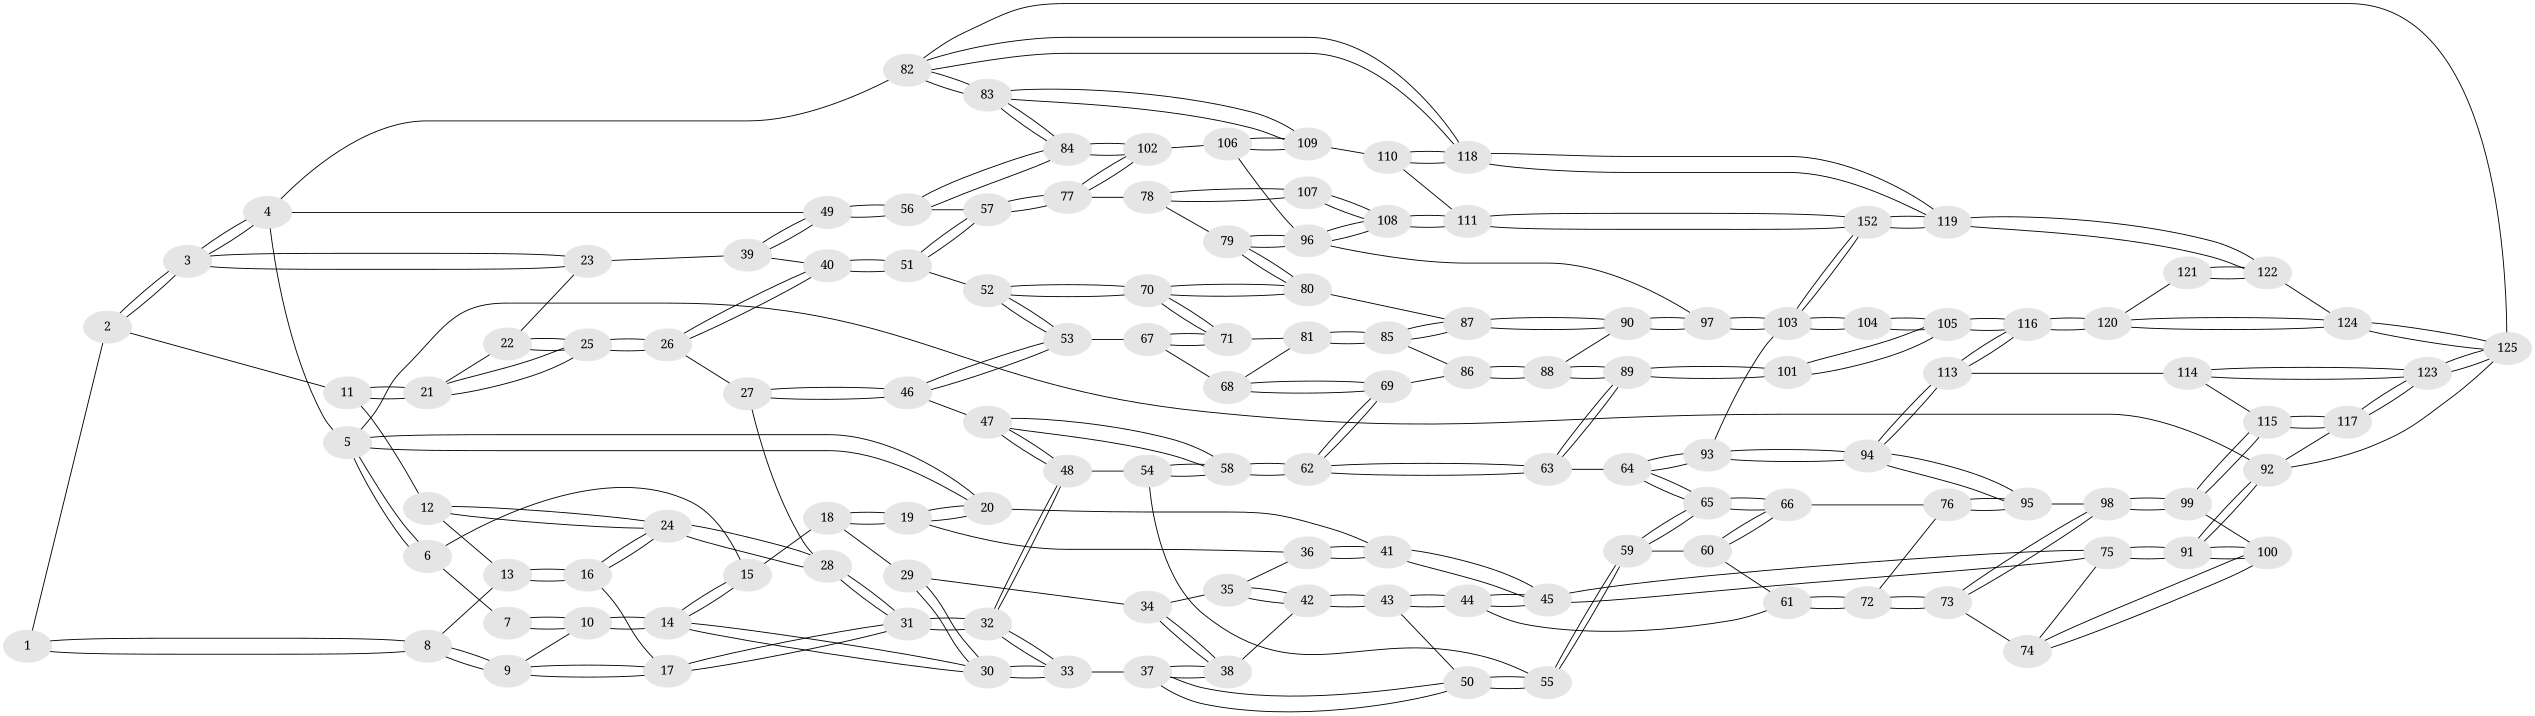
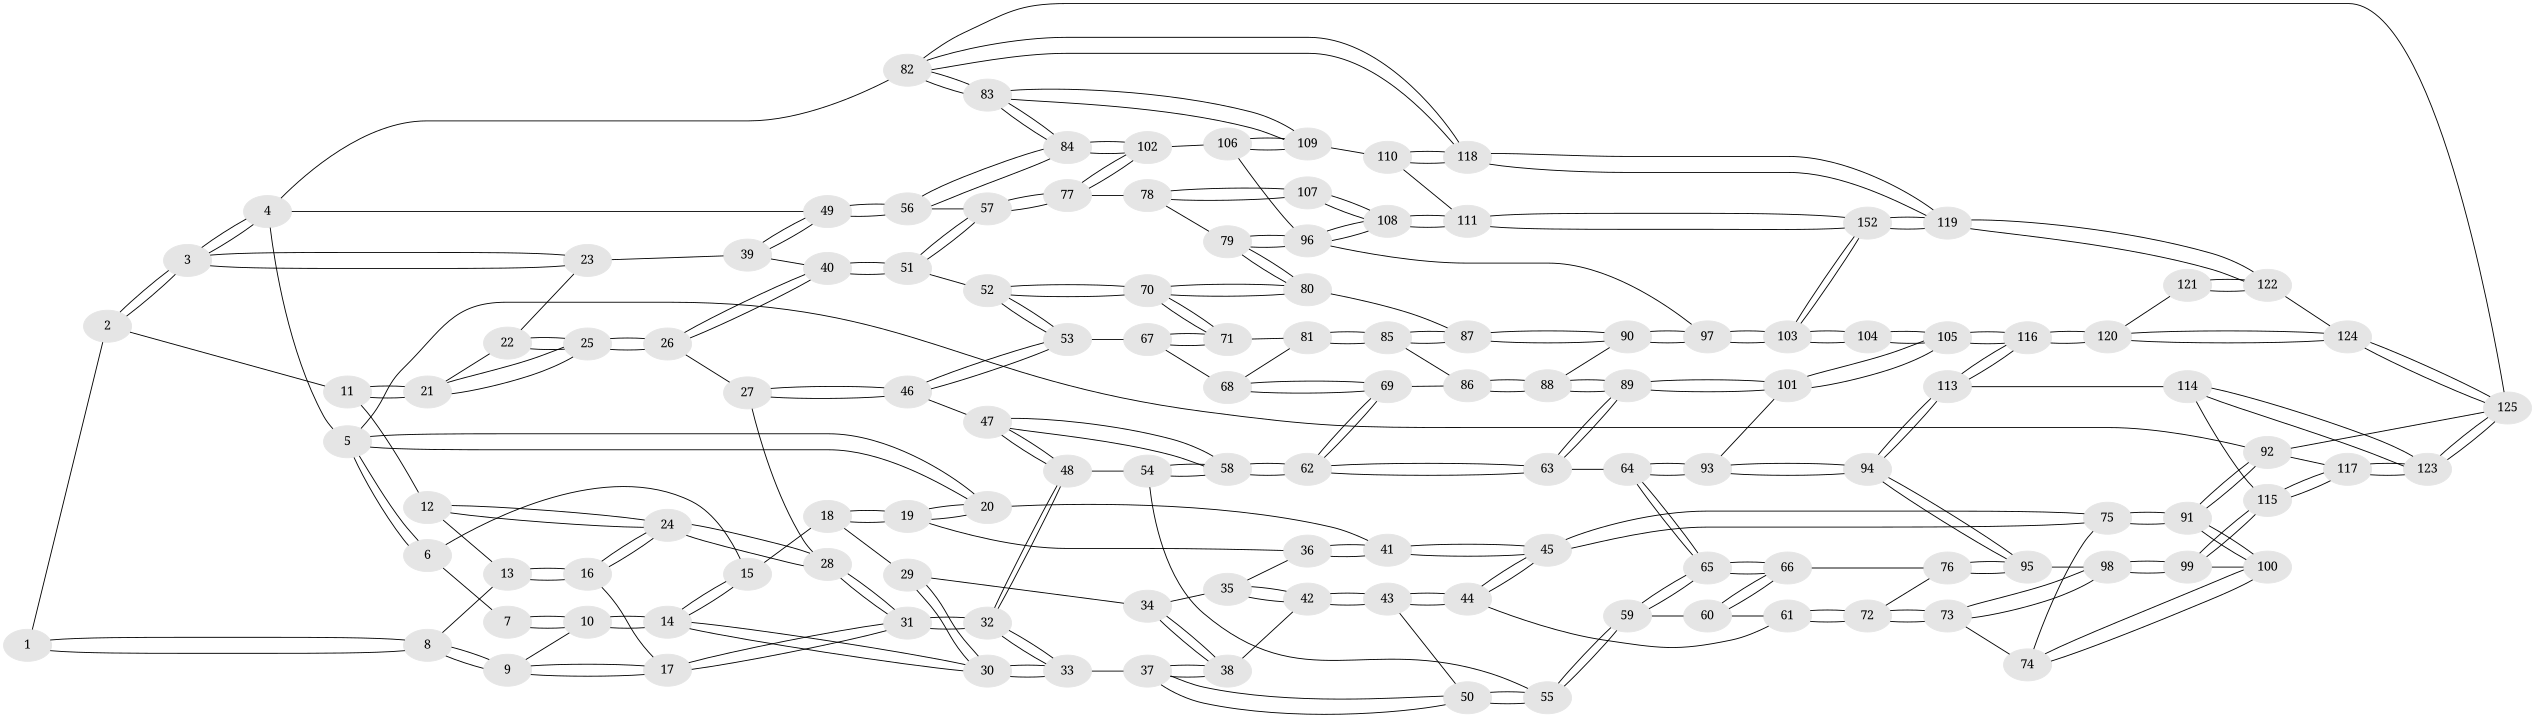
edge "103" -- "93": now "101" -- "93"
